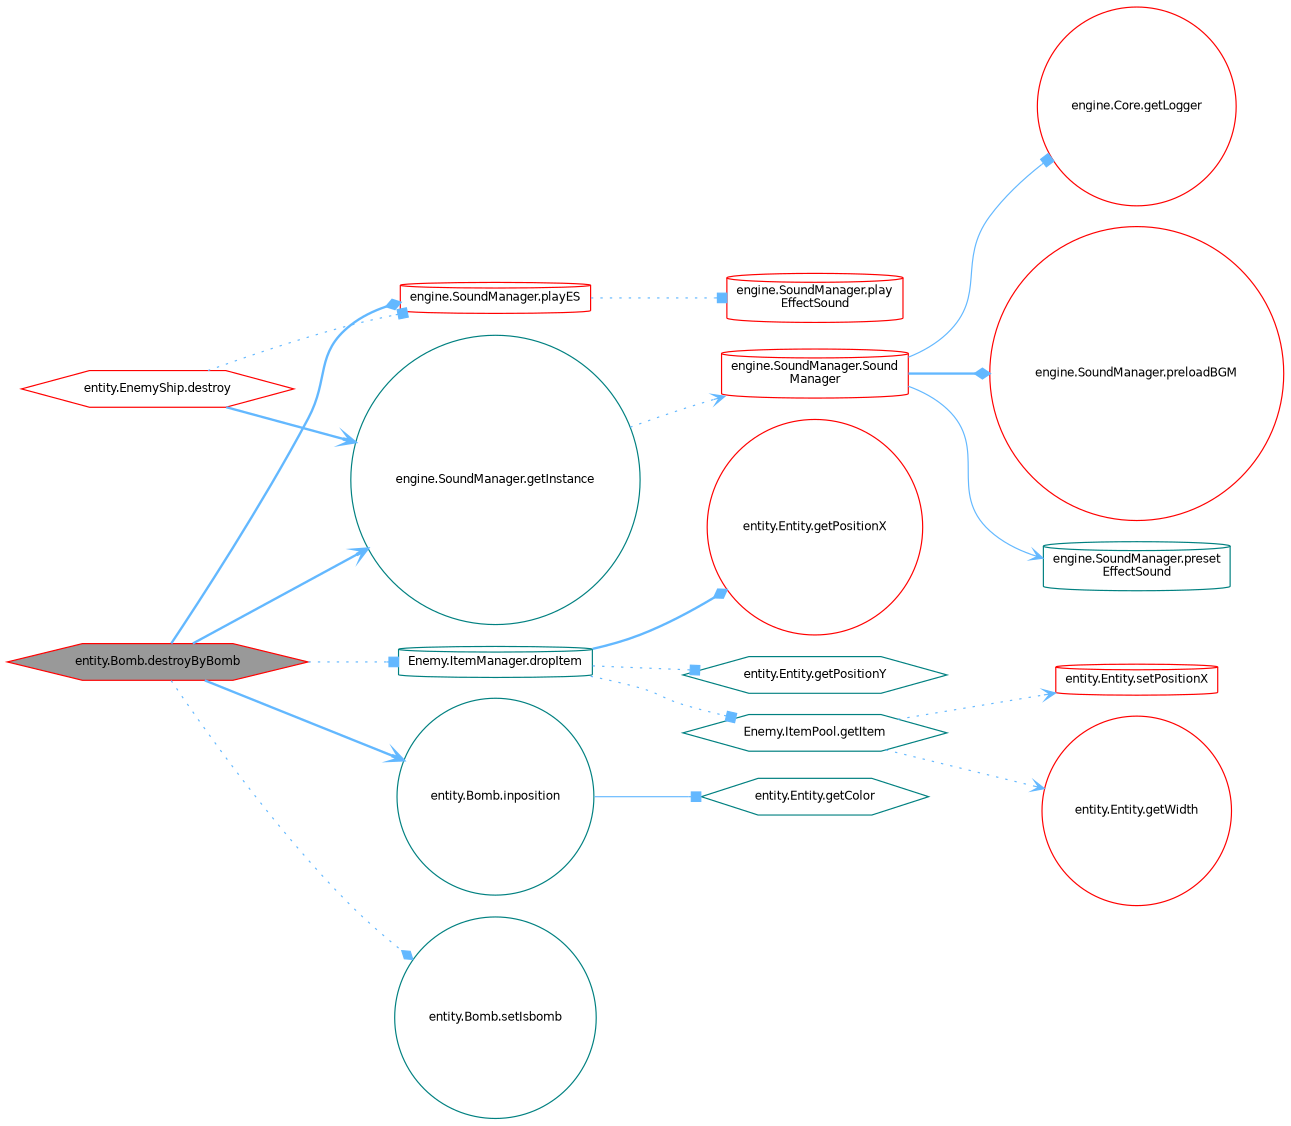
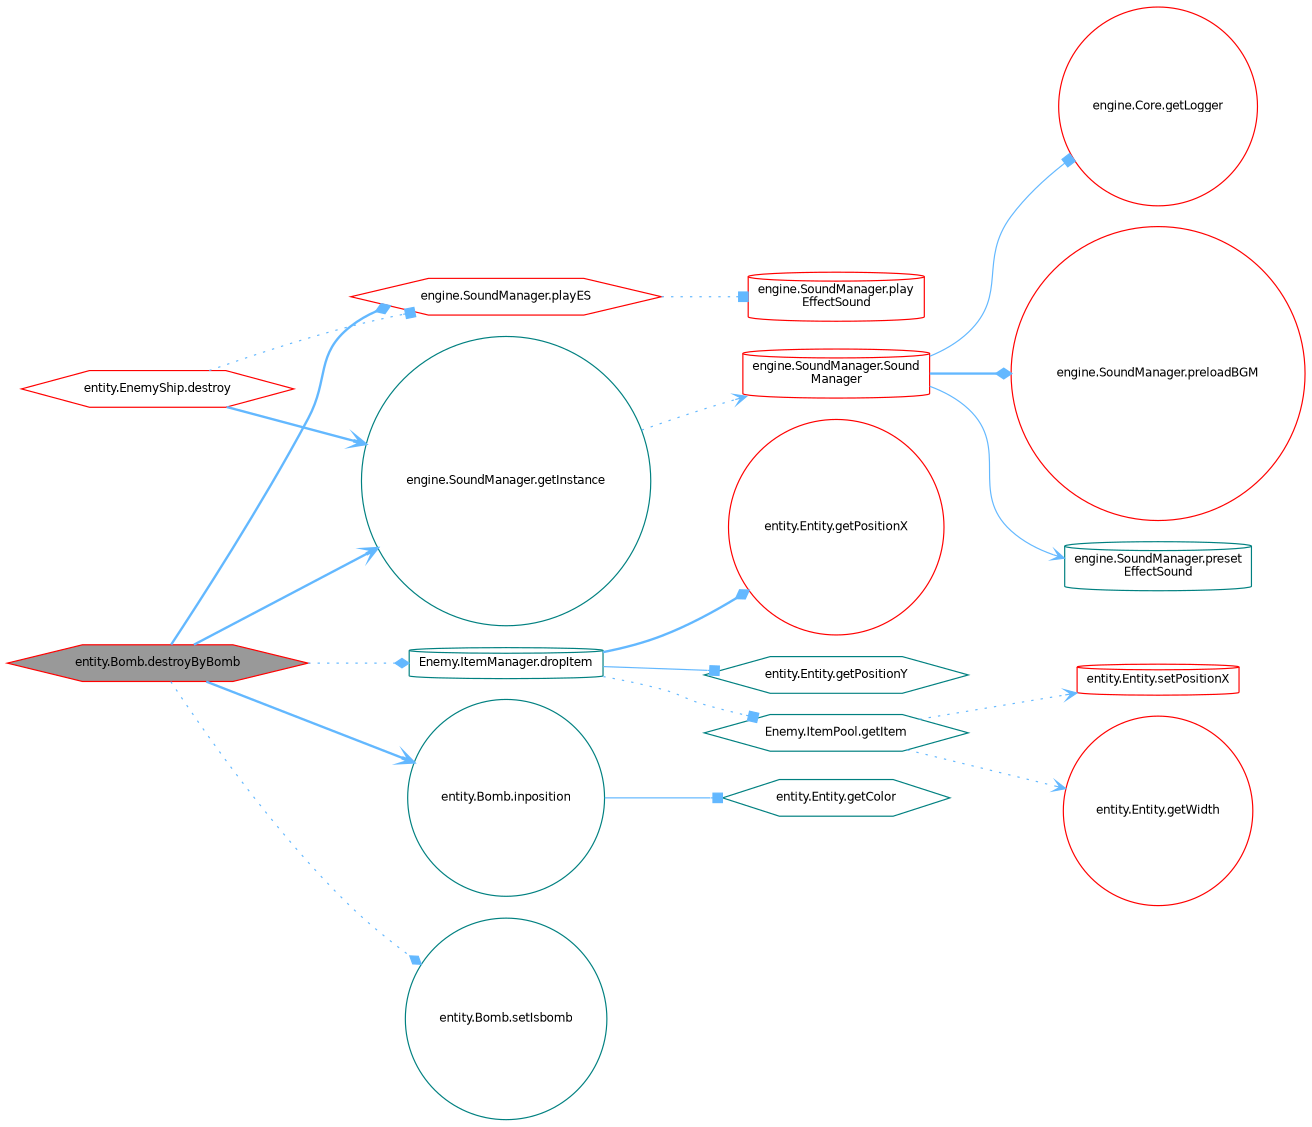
node "engine.SoundManager.playES": shape cylinder -> hexagon
edge "entity.Bomb.destroyByBomb" -> "Enemy.ItemManager.dropItem": arrowhead box -> diamond
edge "Enemy.ItemManager.dropItem" -> "entity.Entity.getPositionY": style dotted -> solid
